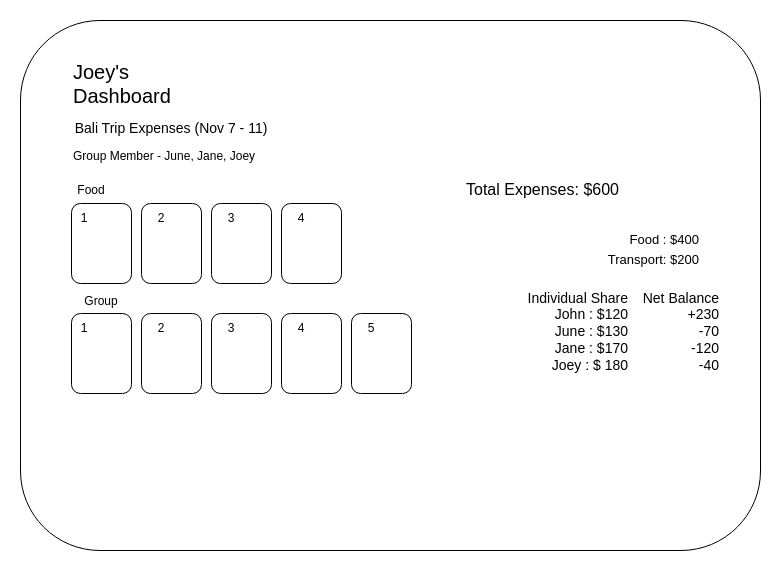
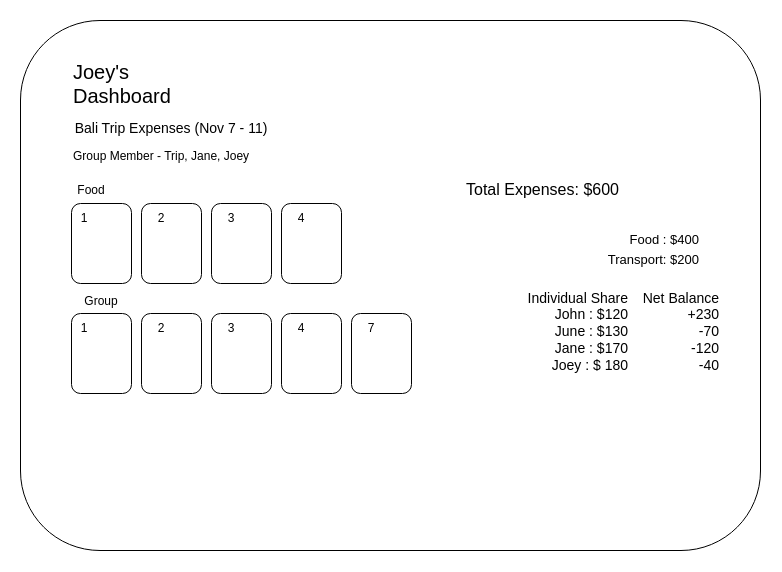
node "Group Member - June, Jane, Joey": label "Group Member - June, Jane, Joey" -> "Group Member - Trip, Jane, Joey"
node "5": label "5" -> "7"
